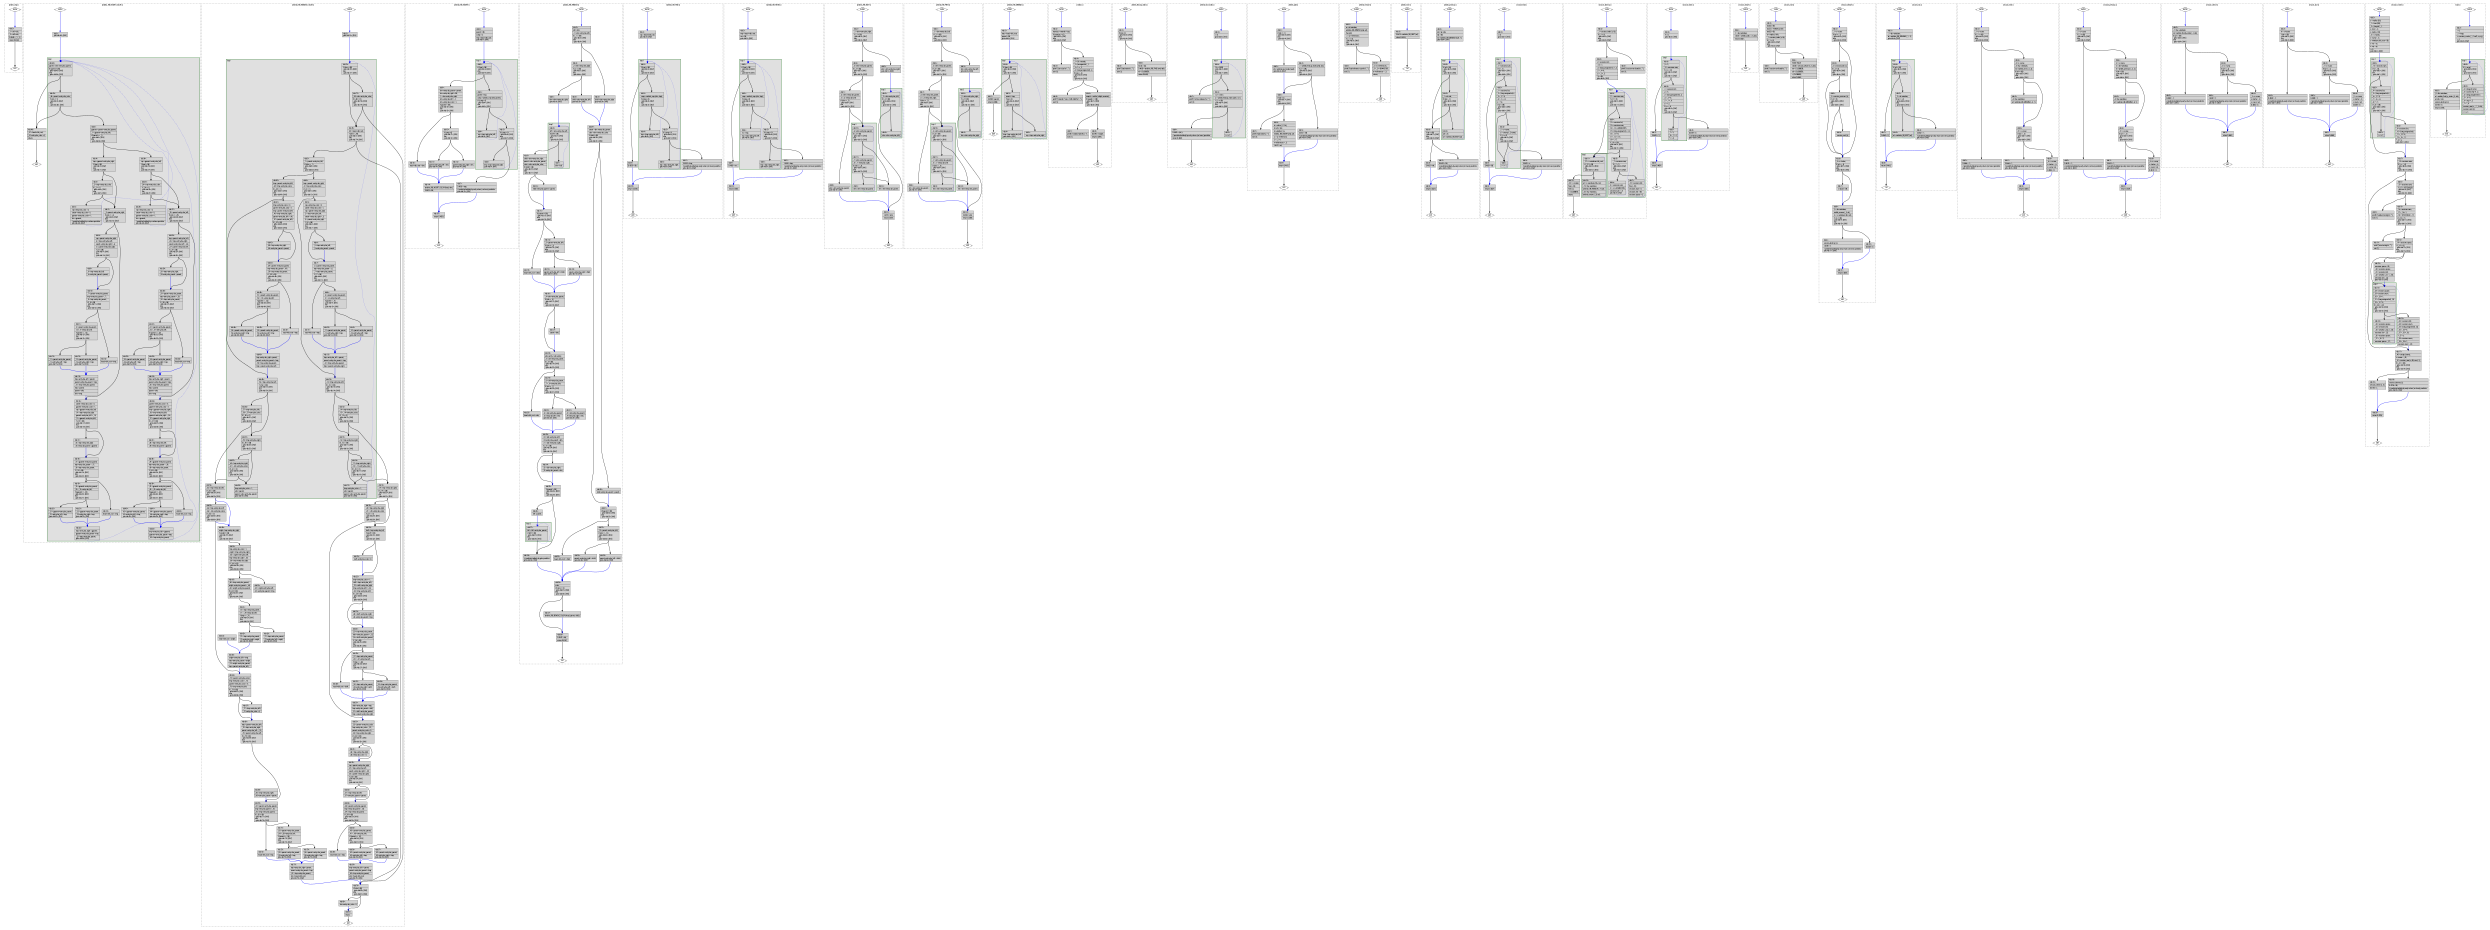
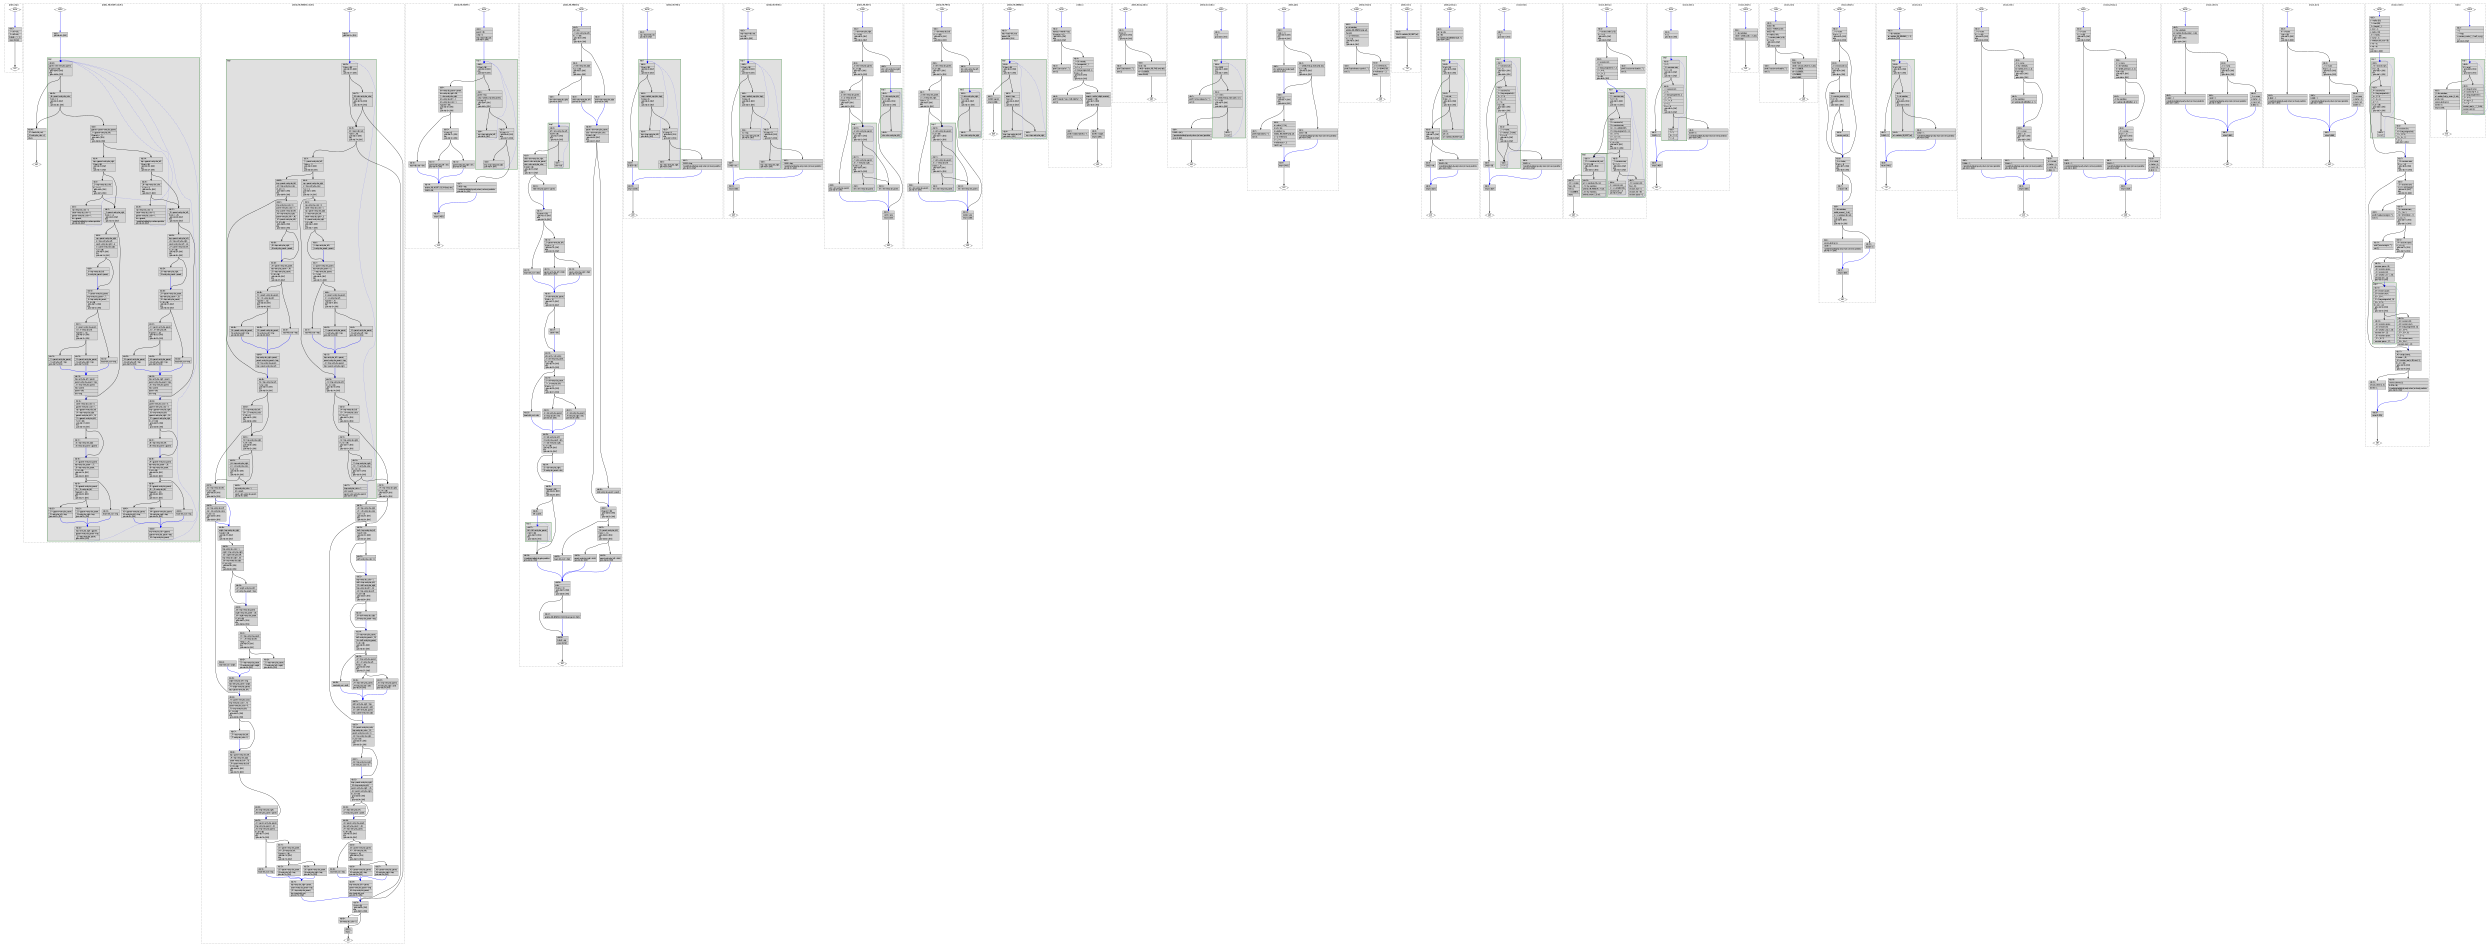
node "<bb 51>:": text "else" -> "session"
edge "<bb 59>:" -> "<bb 60>:": added
edge "<bb 80>:" -> "<bb 81>:": color blue -> black
